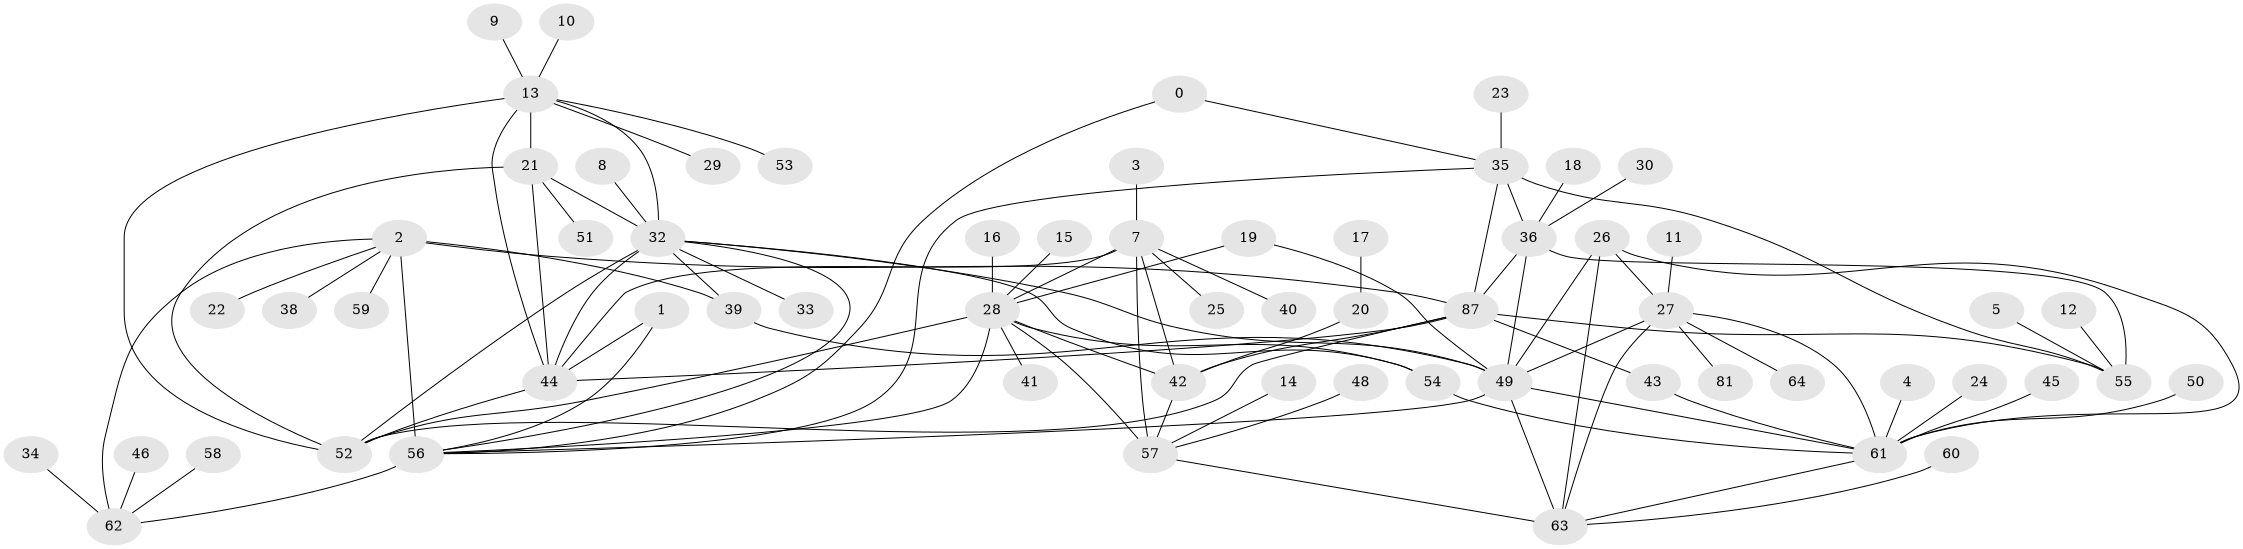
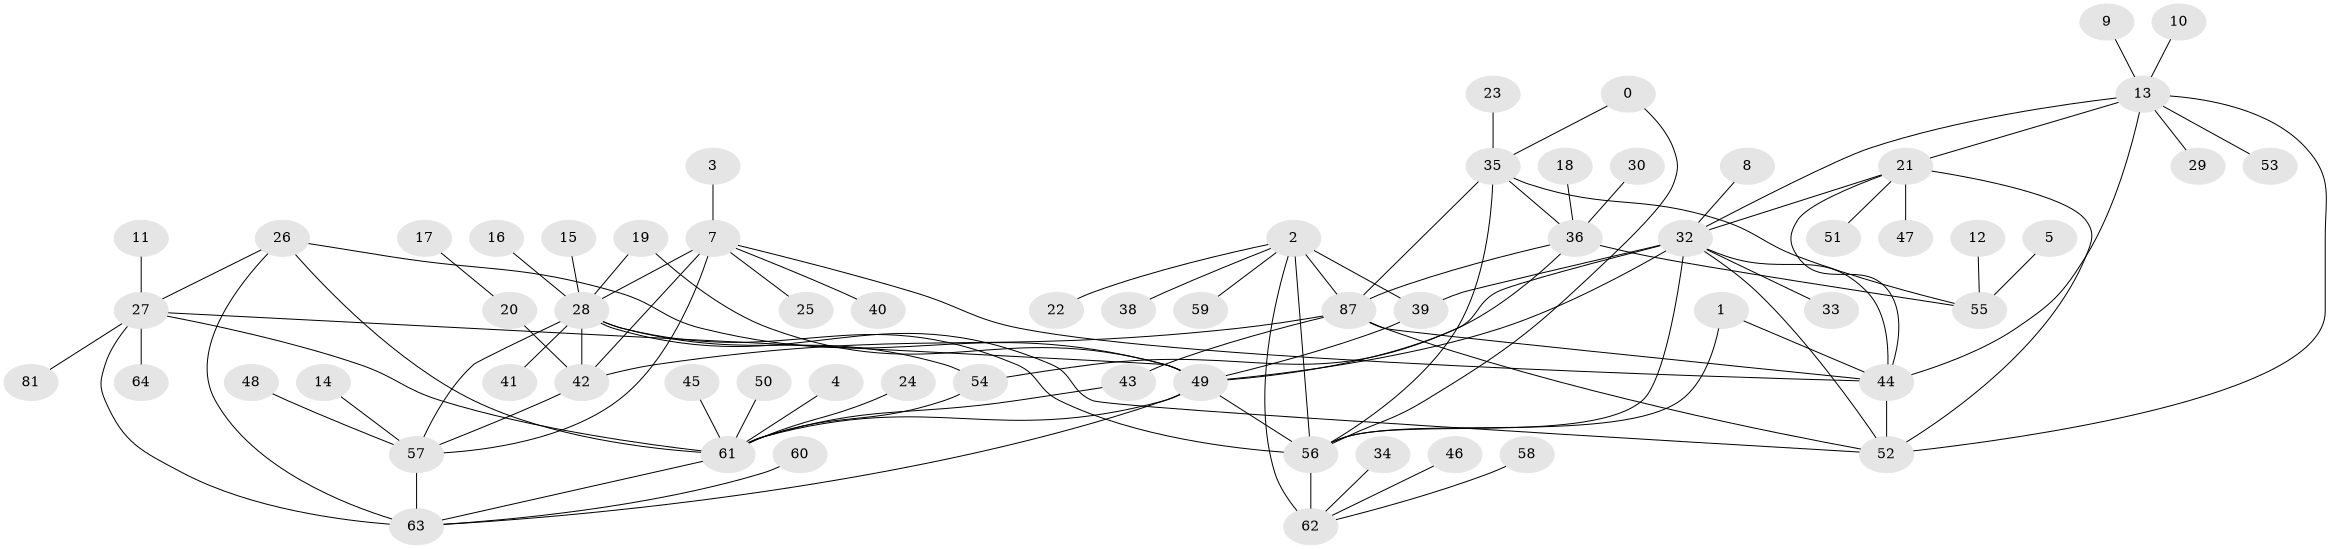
node "47": added
edge "87" -- "55": removed
